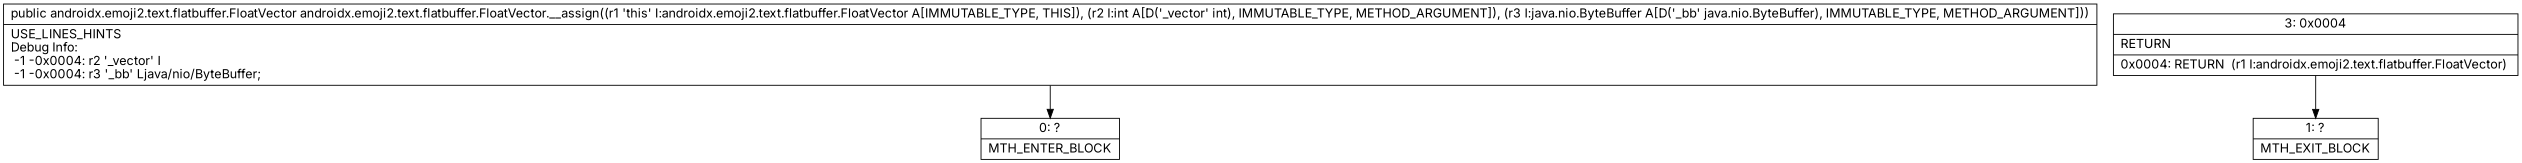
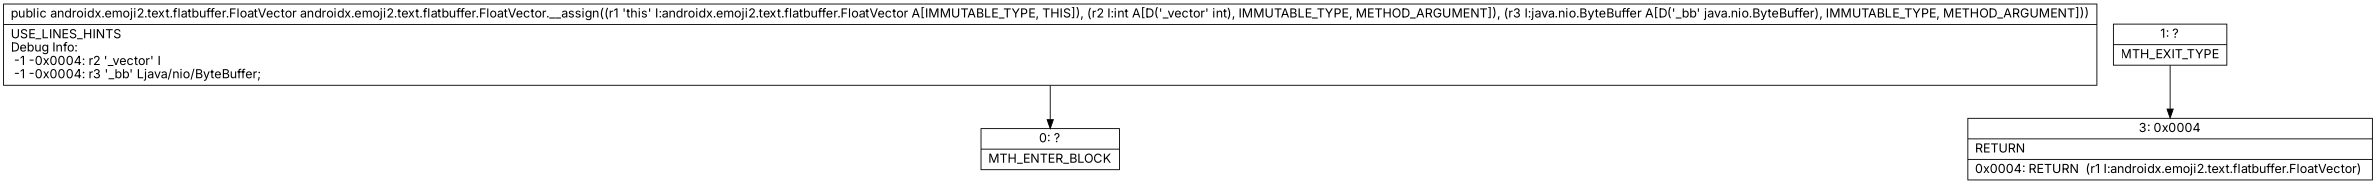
edge "3: 0x0004" -> "1: ?": reversed
node "1: ?": text "MTH_EXIT_BLOCK" -> "MTH_EXIT_TYPE"
